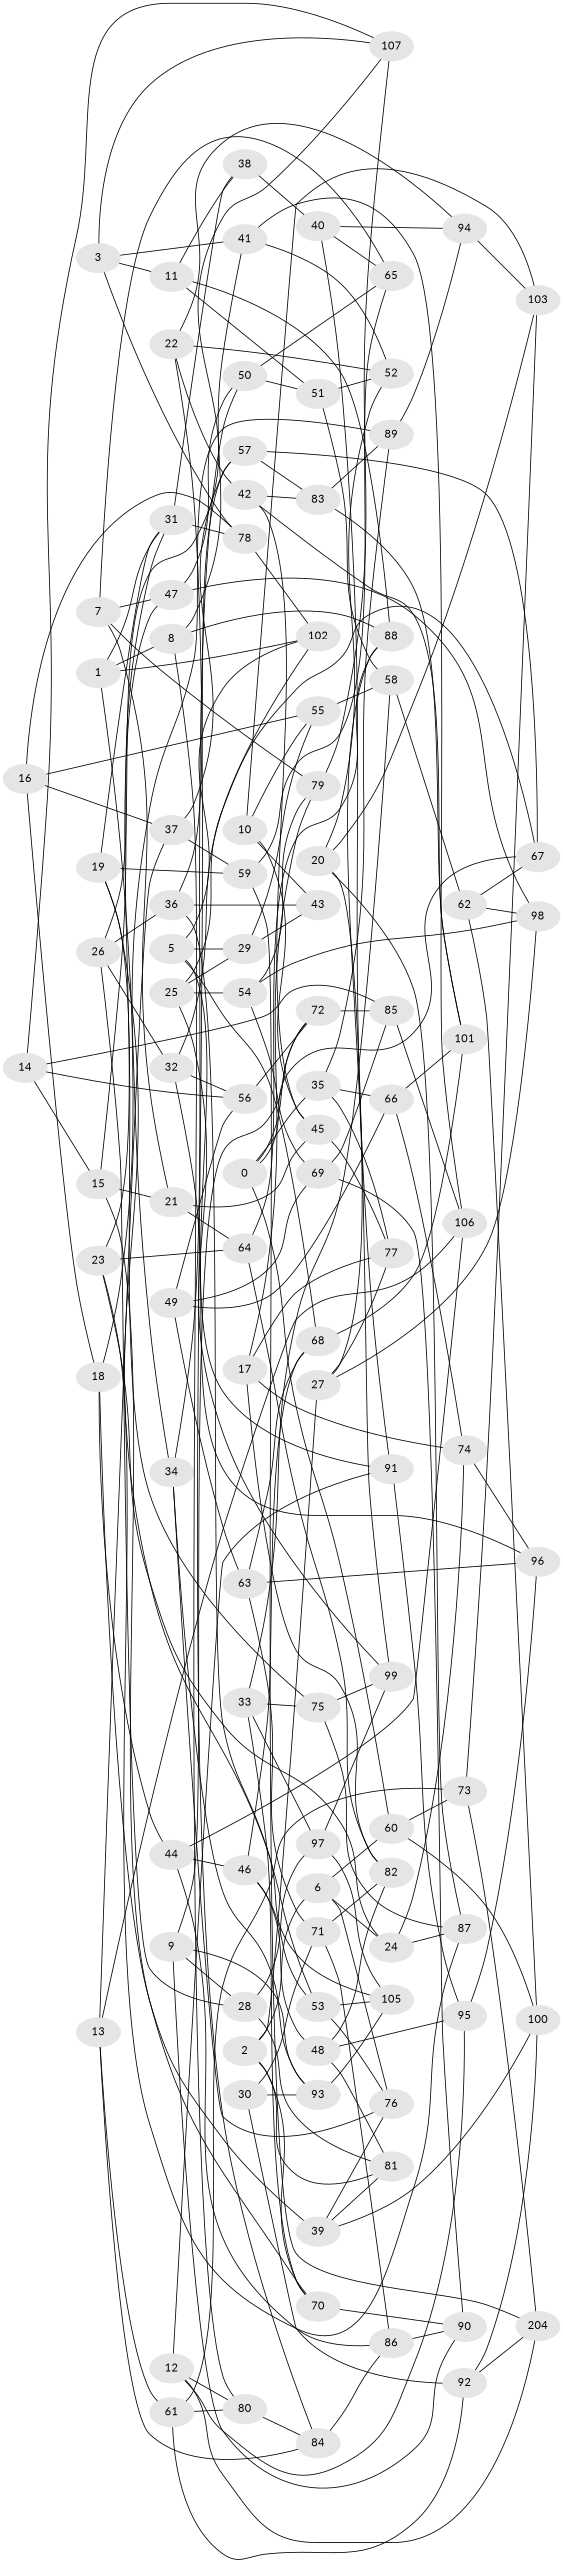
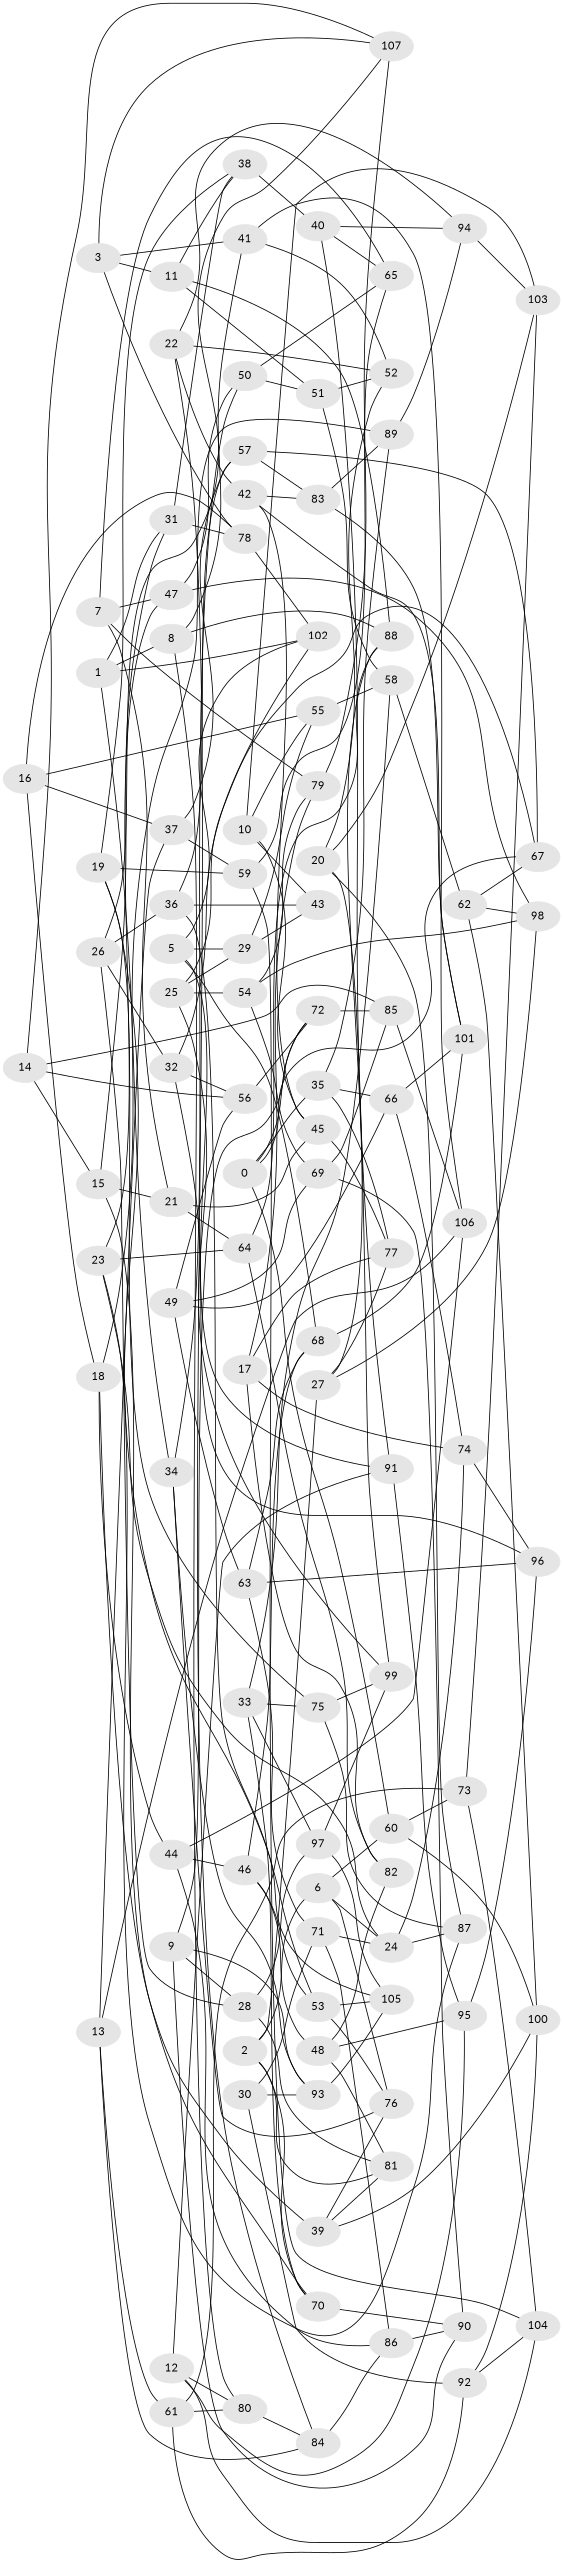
edge "31" -- "19": now "38" -- "19"
edge "82" -- "71": now "24" -- "71"
node "204": label "204" -> "104"
